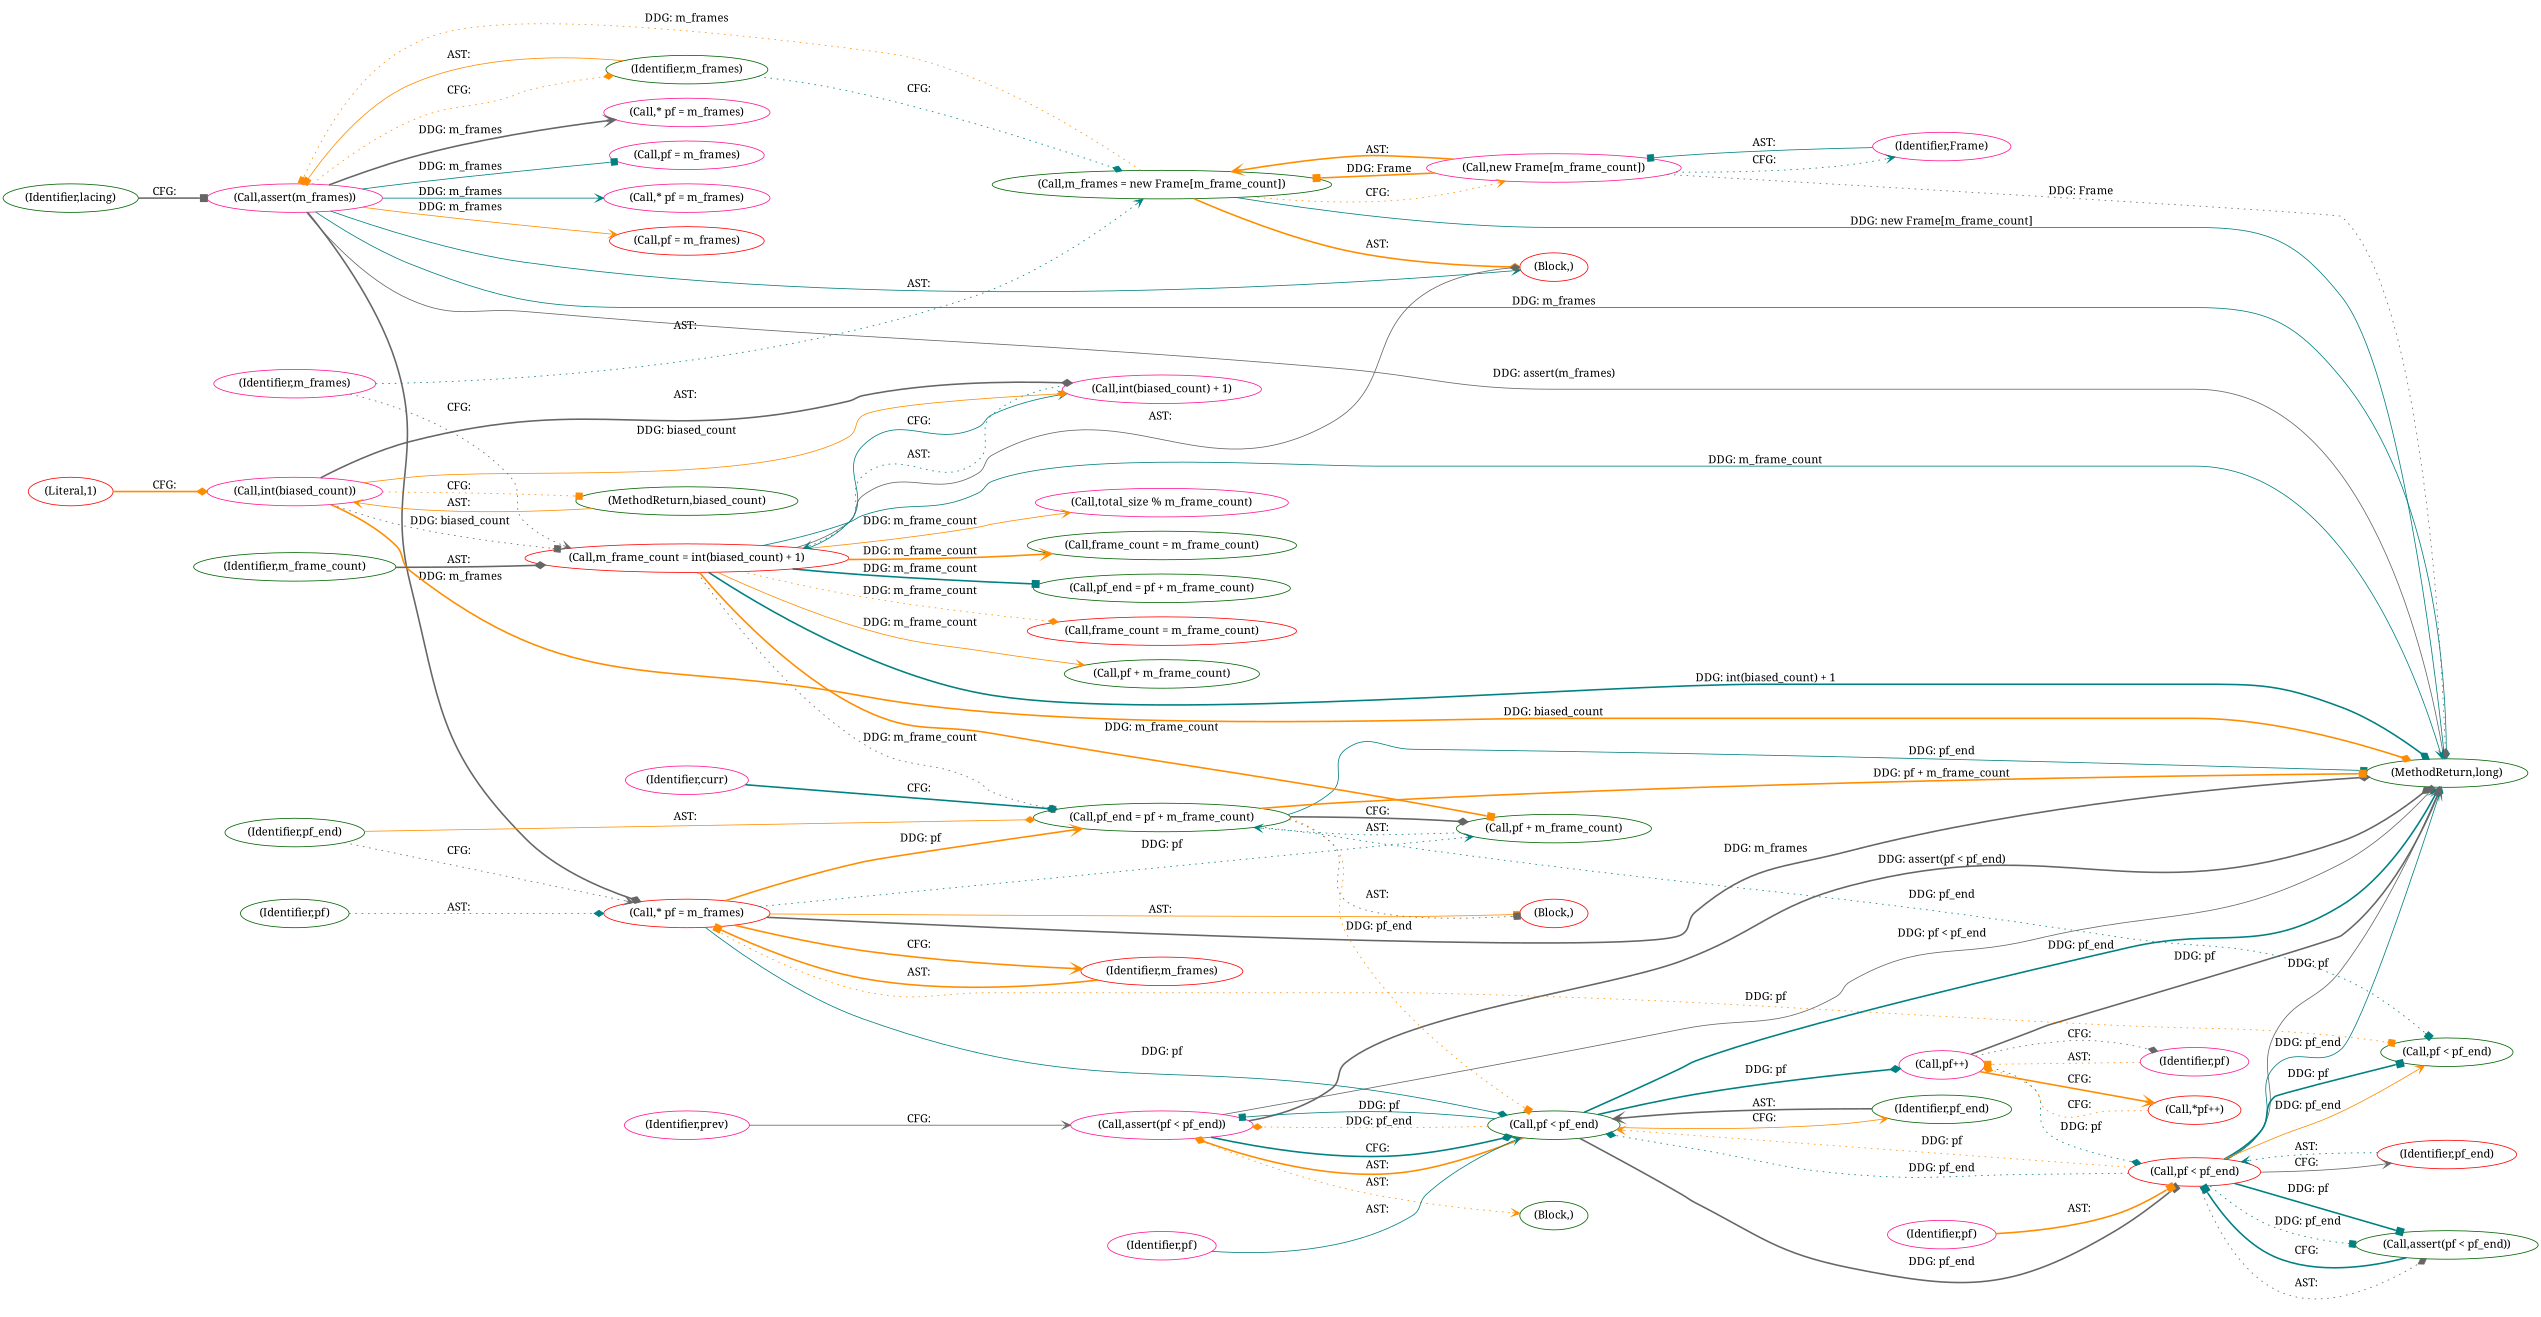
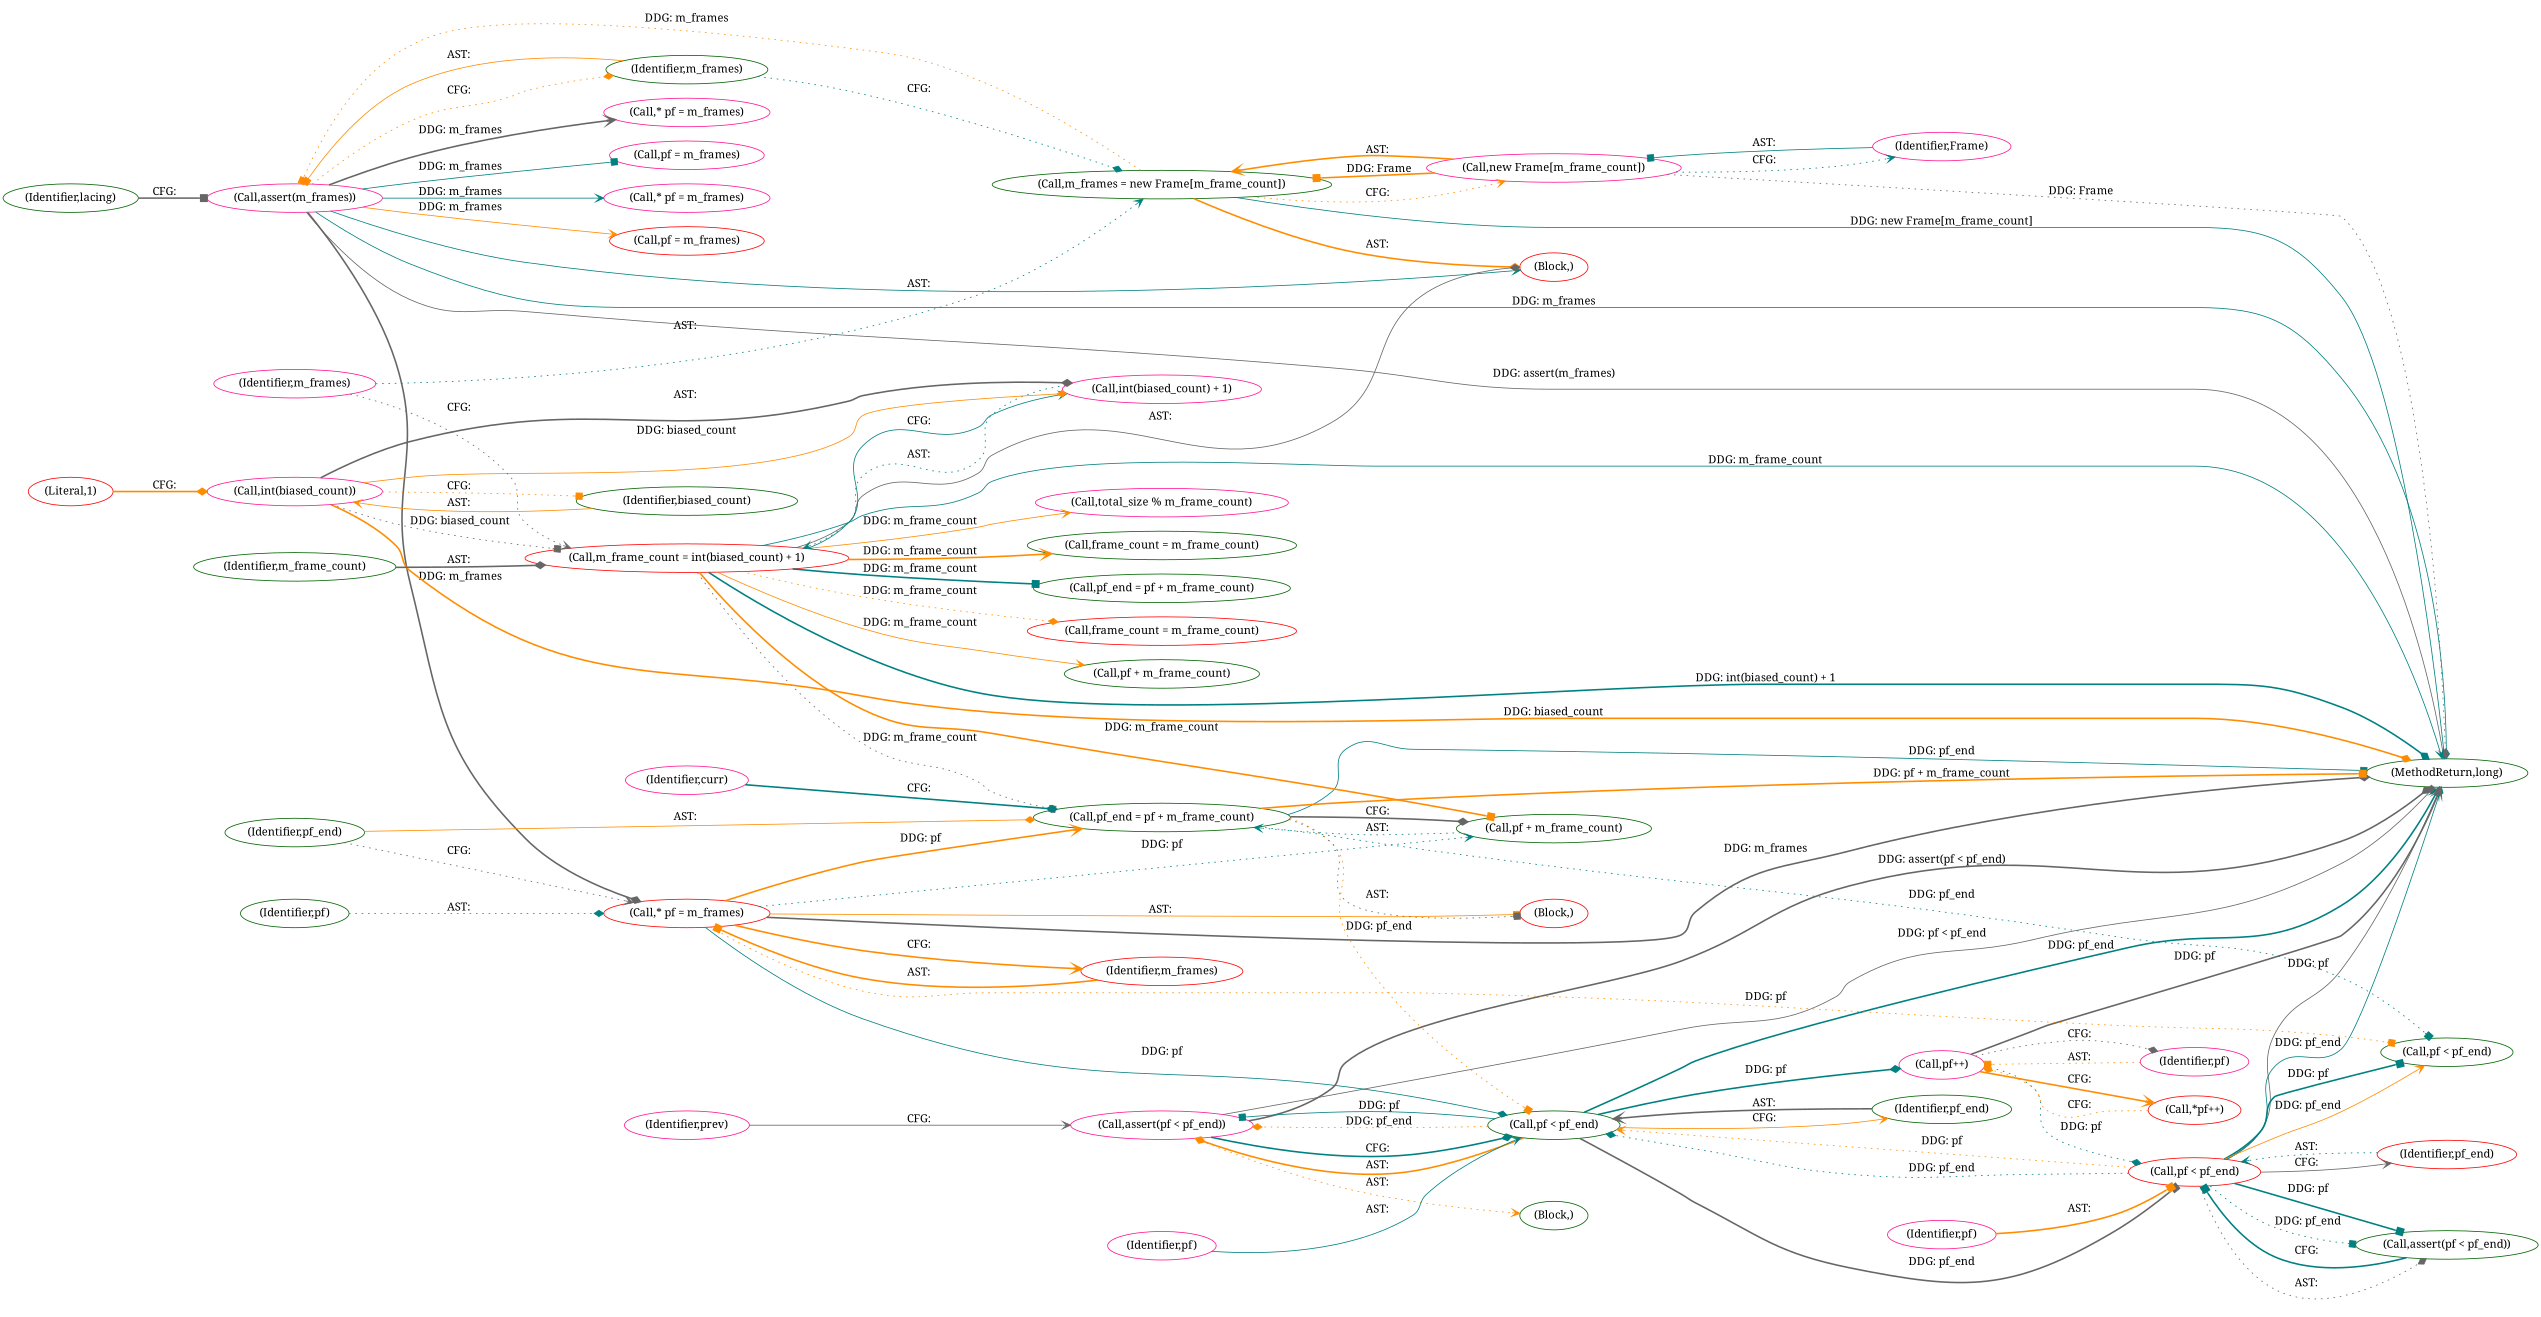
node "(MethodReturn,biased_count)": label "(MethodReturn,biased_count)" -> "(Identifier,biased_count)"
